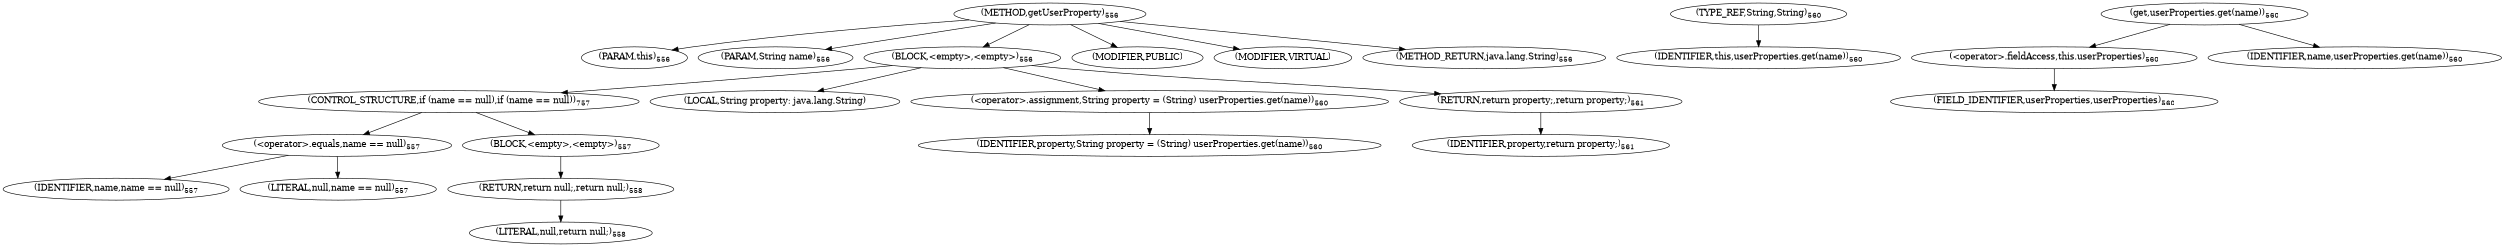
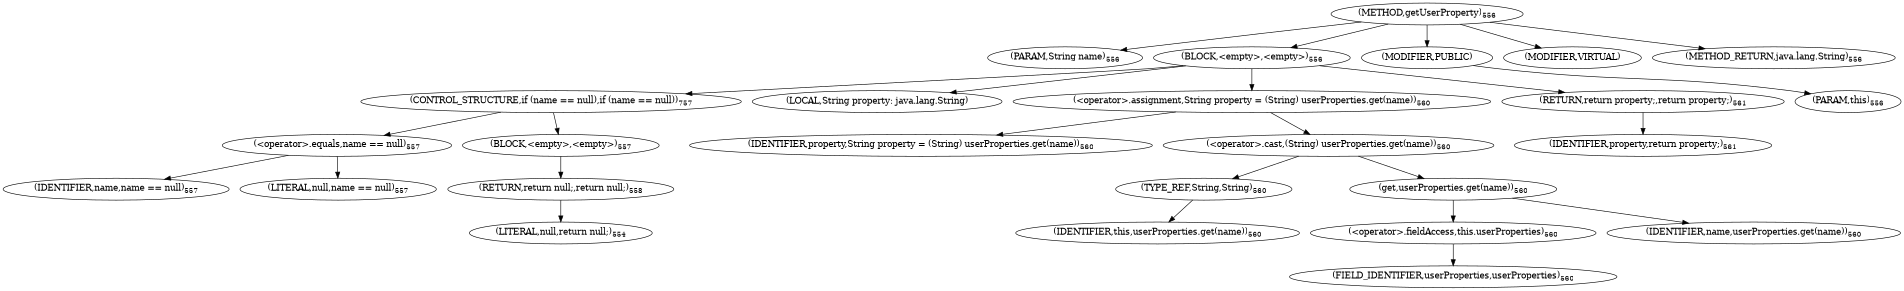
edge "(METHOD,getUserProperty)" -> "(PARAM,this)": now "(MODIFIER,PUBLIC)" -> "(PARAM,this)"
node "(<operator>.cast,(String) userProperties.get(name))": added
node "(LITERAL,null,return null;)": text "558" -> "554"
